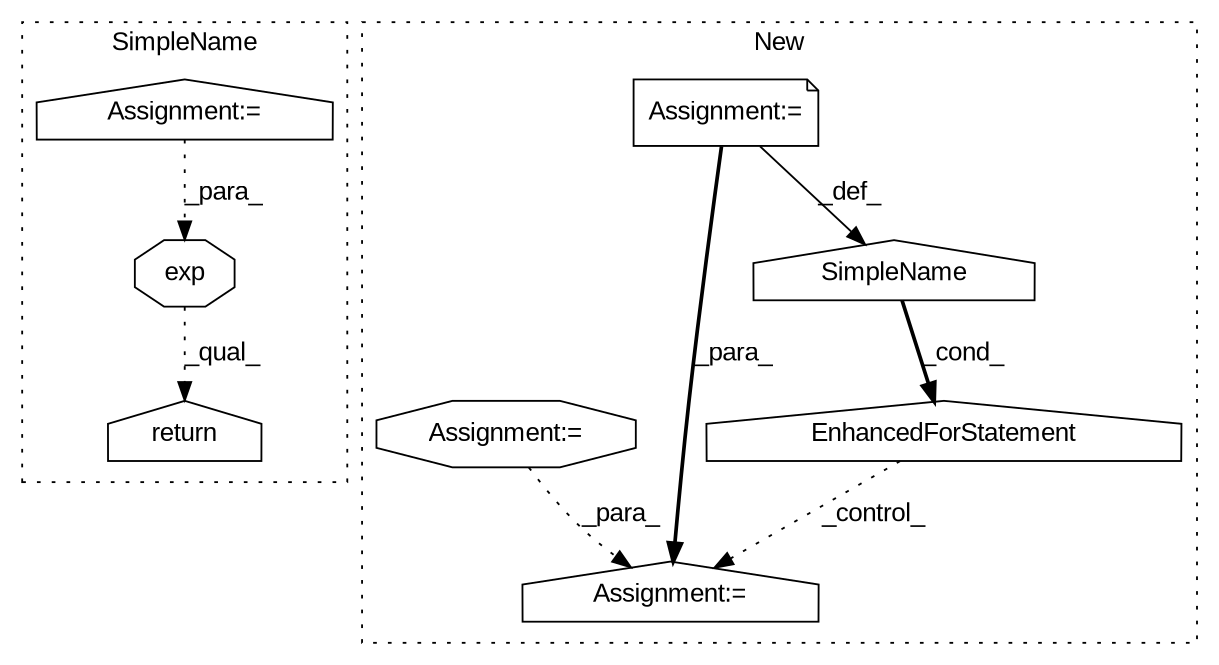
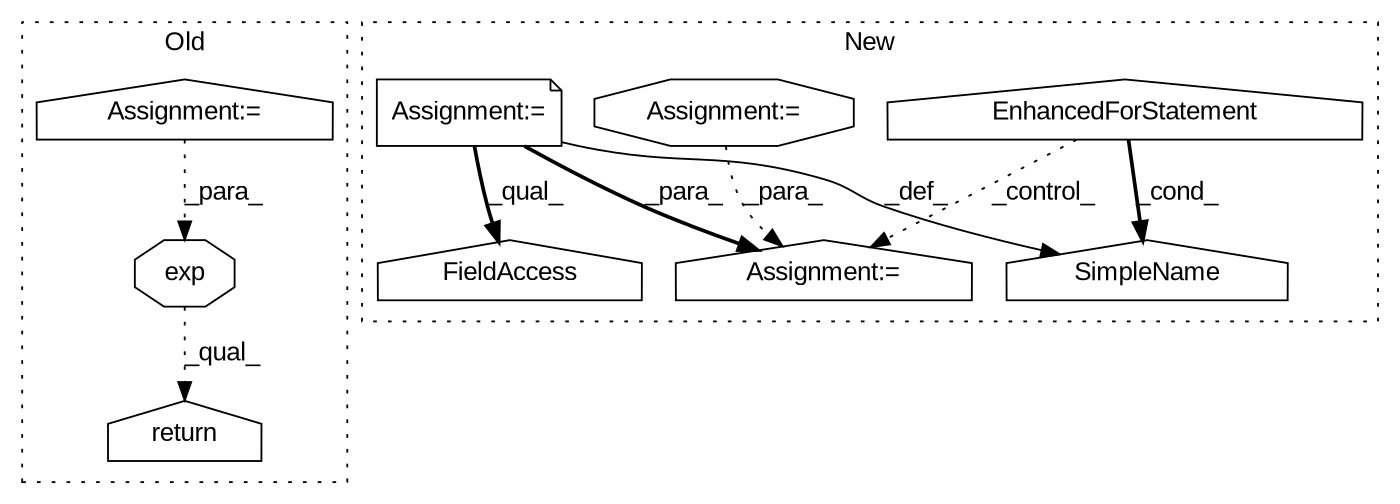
cluster "SimpleName": label "SimpleName" -> "Old"
node "FieldAccess": added
edge "SimpleName" -> "EnhancedForStatement": reversed
